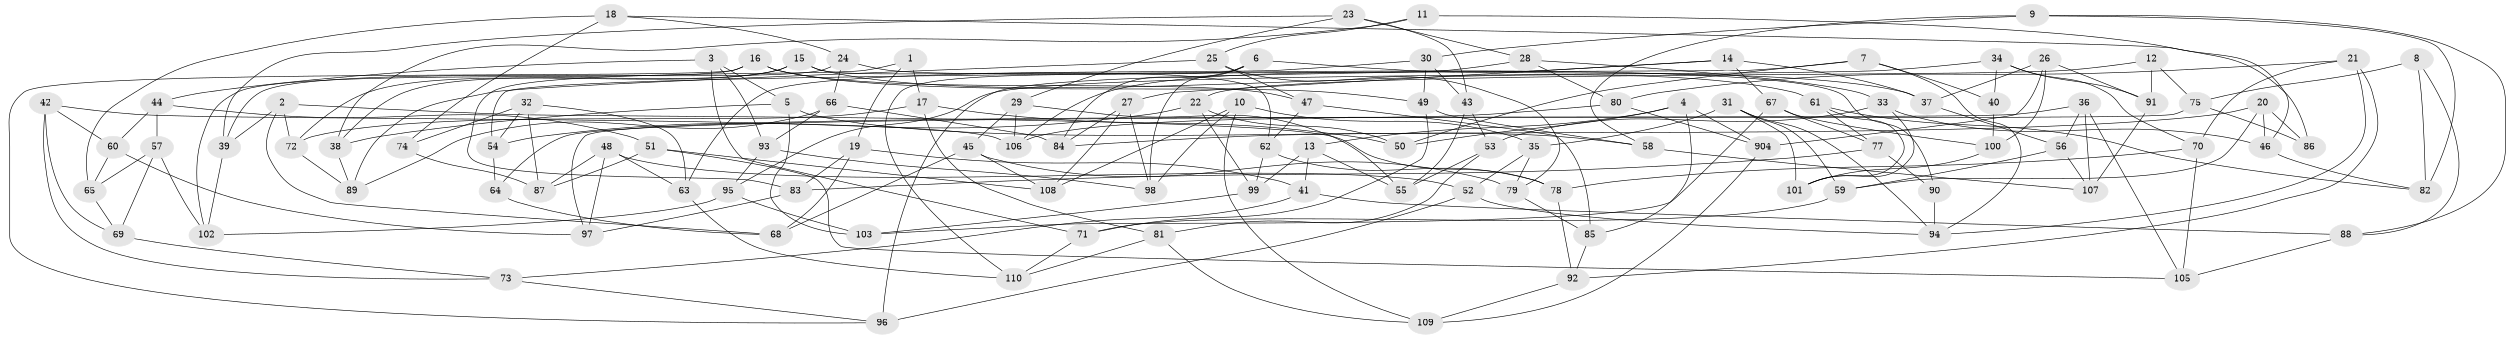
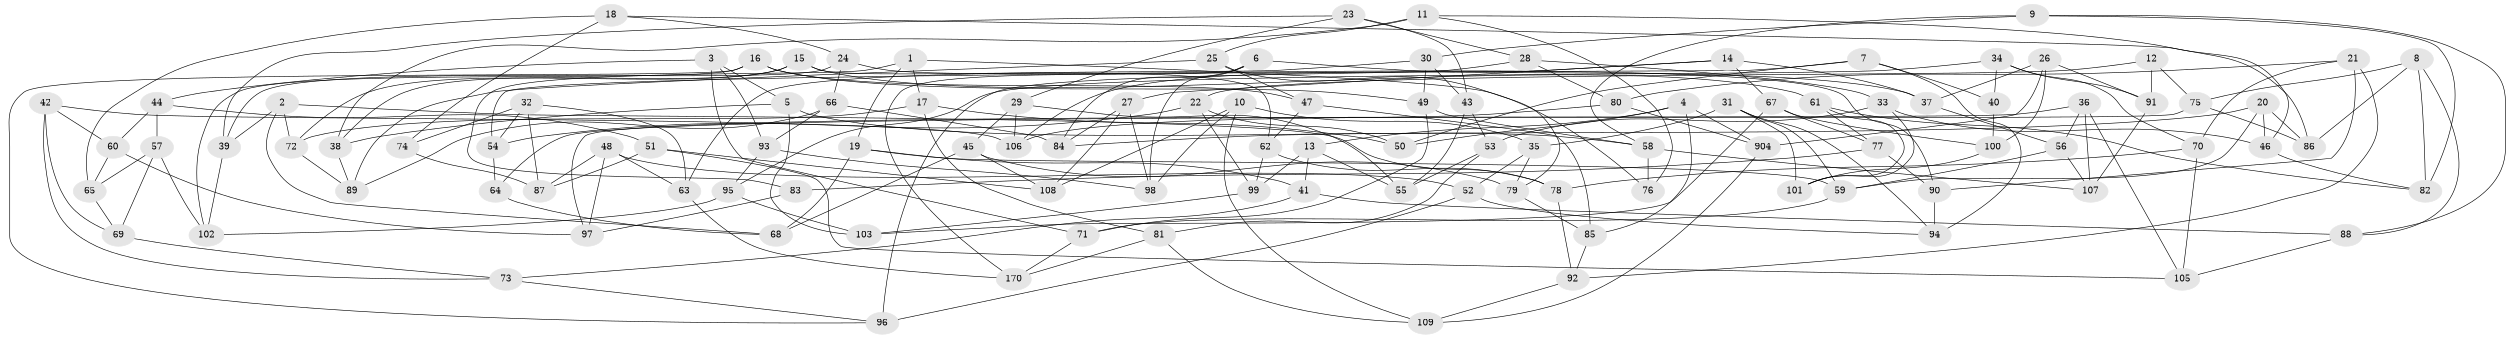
edge "8" -- "86": added
edge "19" -- "83": now "19" -- "59"
node "76": added
edge "21" -- "94": now "21" -- "90"
node "110": label "110" -> "170"
